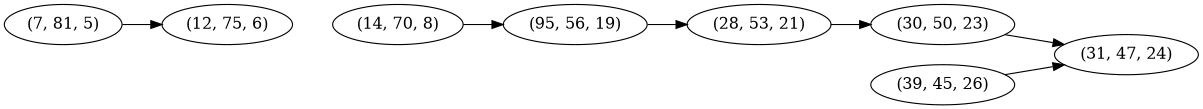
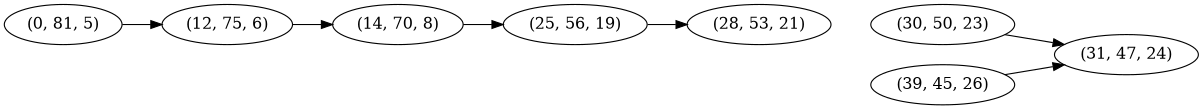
node "(7, 81, 5)": label "(7, 81, 5)" -> "(0, 81, 5)"
edge "(12, 75, 6)" -> "(14, 70, 8)": added
node "(95, 56, 19)": label "(95, 56, 19)" -> "(25, 56, 19)"
edge "(28, 53, 21)" -> "(30, 50, 23)": removed
